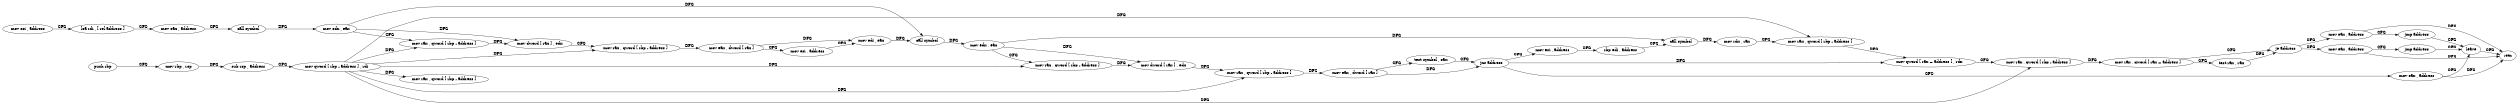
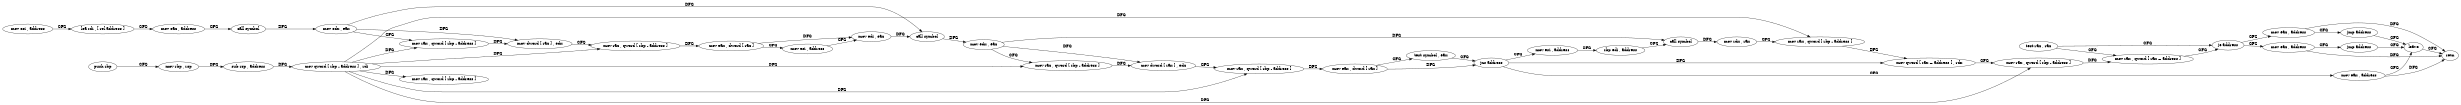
edge "test rax , rax" -> "je address": label "DFG" -> "CFG"
edge "mov rax , qword [ rax + address ]" -> "test rax , rax": reversed
edge "sub rsp , address" -> "mov qword [ rbp - address ] , rdi": label "CFG" -> "DFG"
